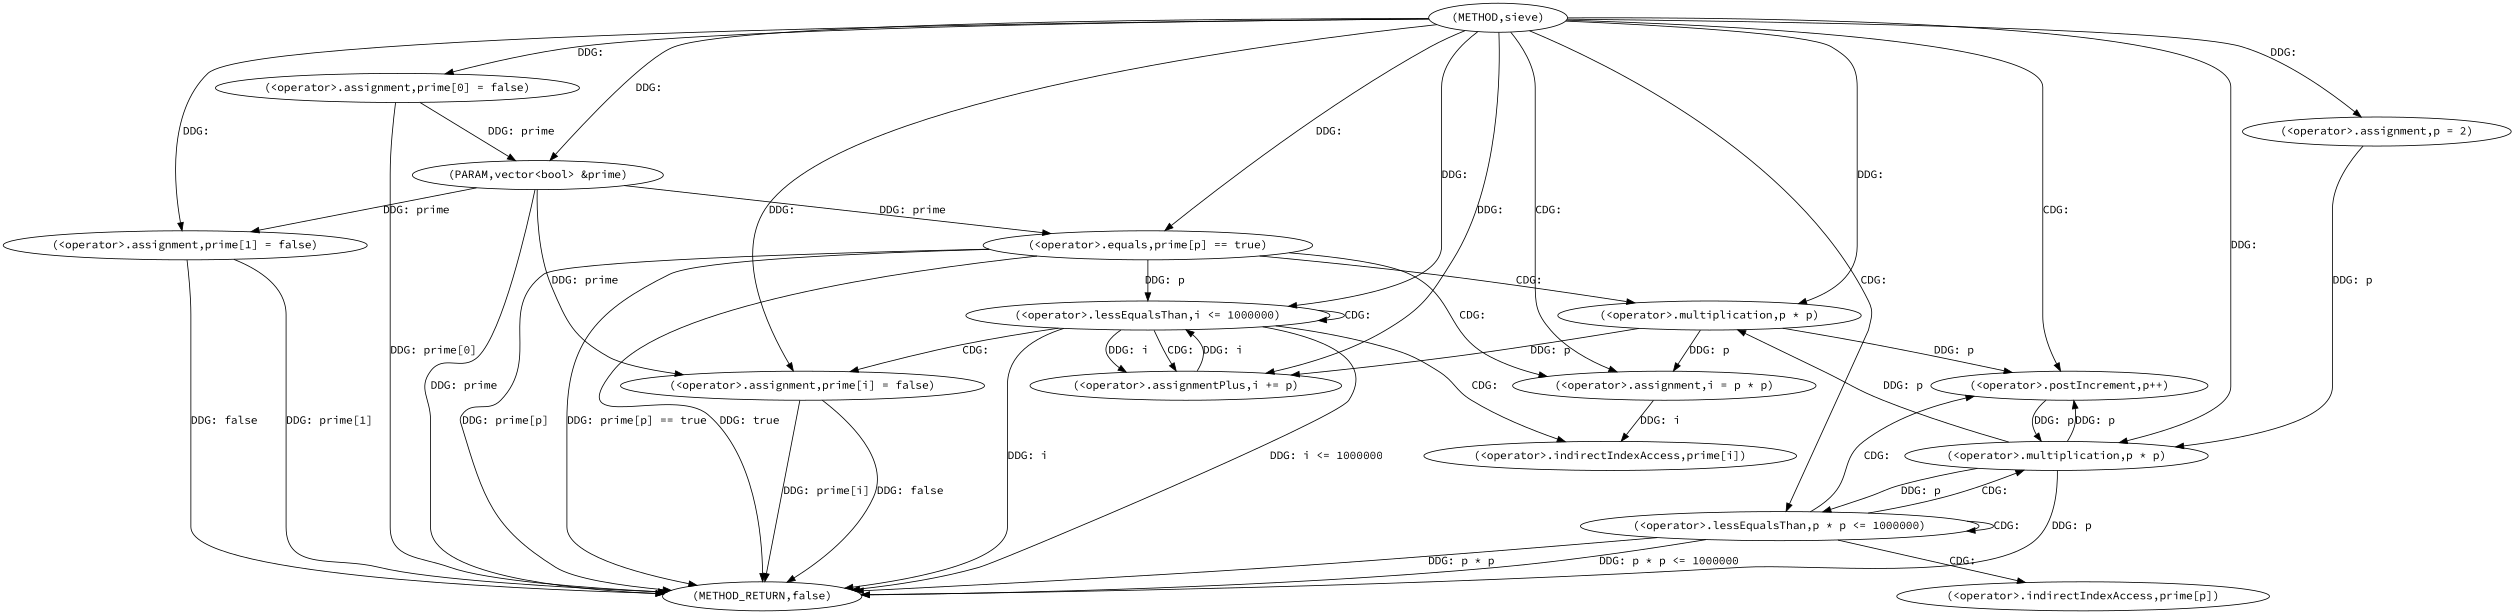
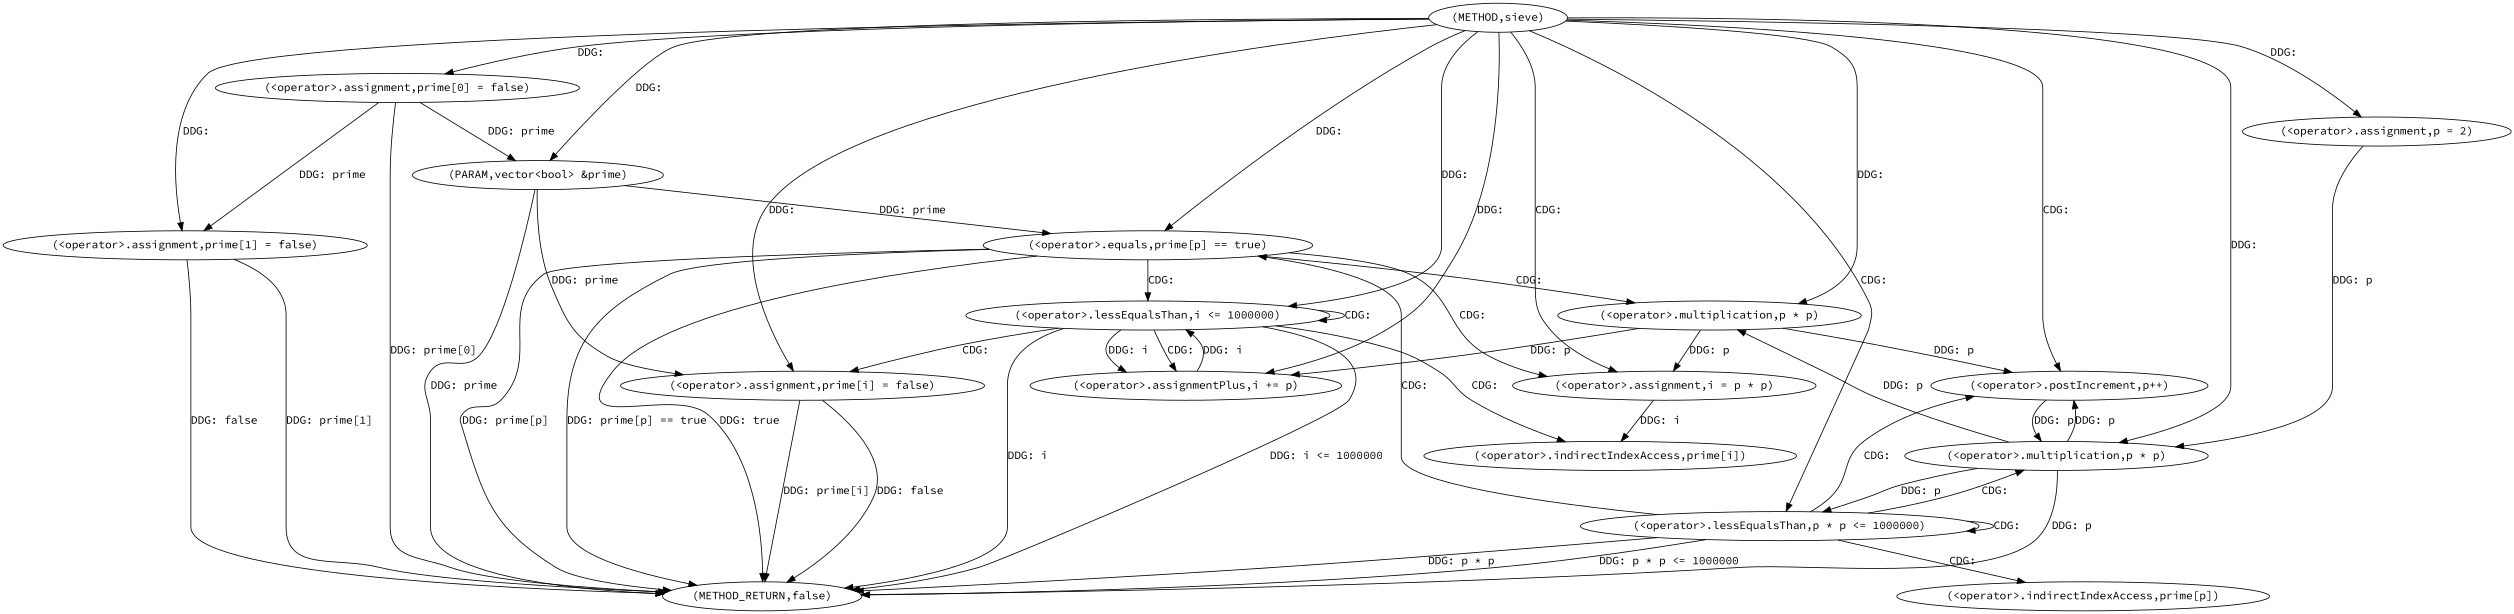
edge "(PARAM,vector<bool> &prime)" -> "(<operator>.assignment,prime[1] = false)": now "(<operator>.assignment,prime[0] = false)" -> "(<operator>.assignment,prime[1] = false)"
edge "(<operator>.equals,prime[p] == true)" -> "(<operator>.lessEqualsThan,i <= 1000000)": label "DDG: p" -> "CDG: "
edge "(<operator>.lessEqualsThan,p * p <= 1000000)" -> "(<operator>.equals,prime[p] == true)": added, label "CDG:"
